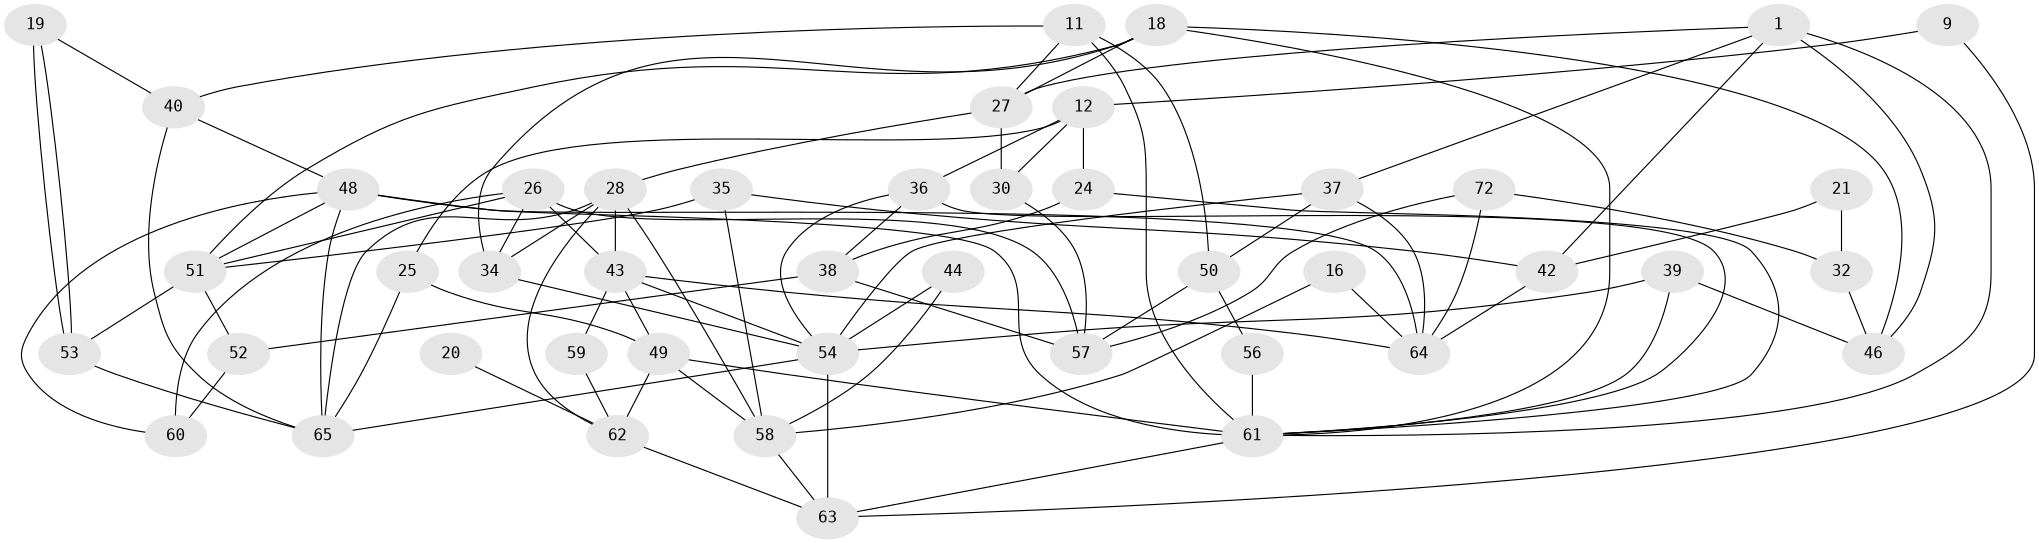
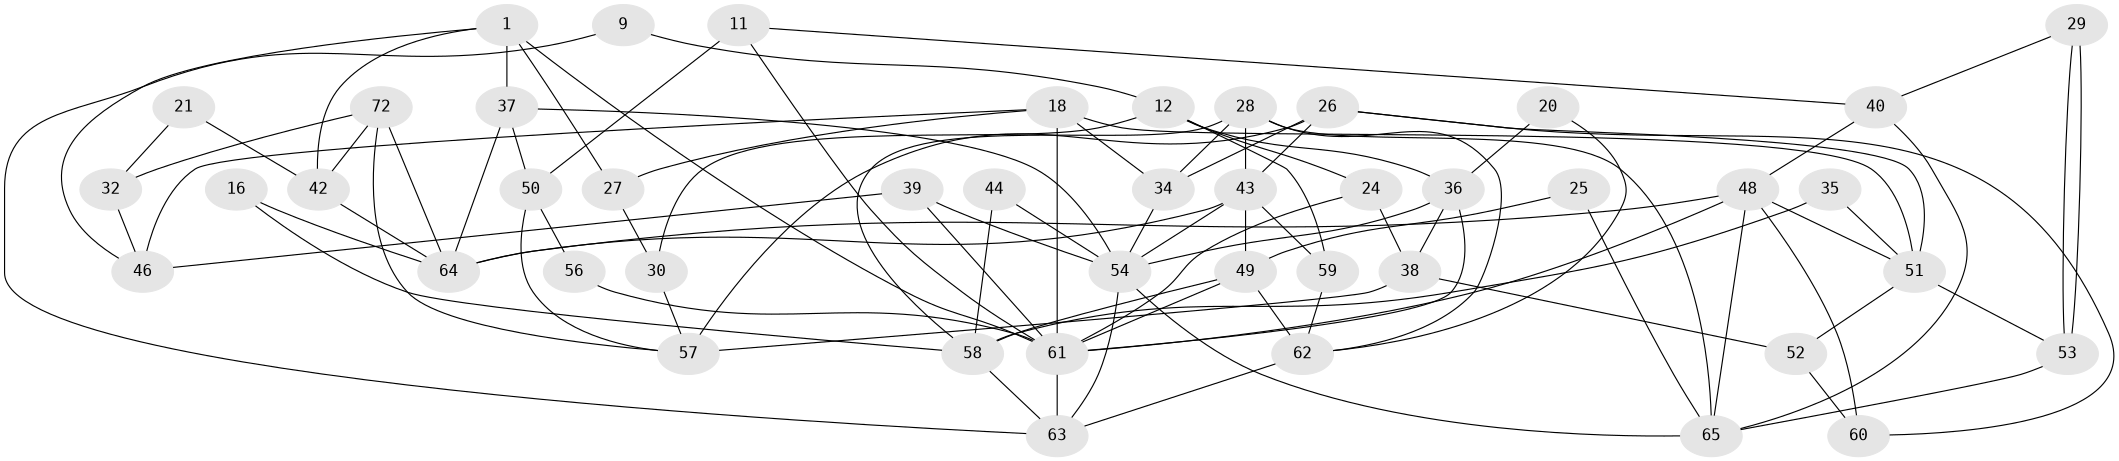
node "19": label "19" -> "29"
edge "11" -- "27": removed
edge "12" -- "25": now "12" -- "59"
edge "27" -- "28": removed
edge "20" -- "36": added
edge "35" -- "42": now "72" -- "42"
